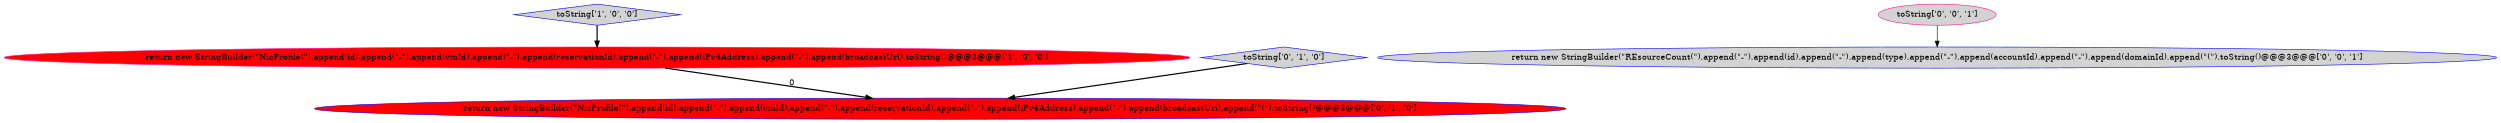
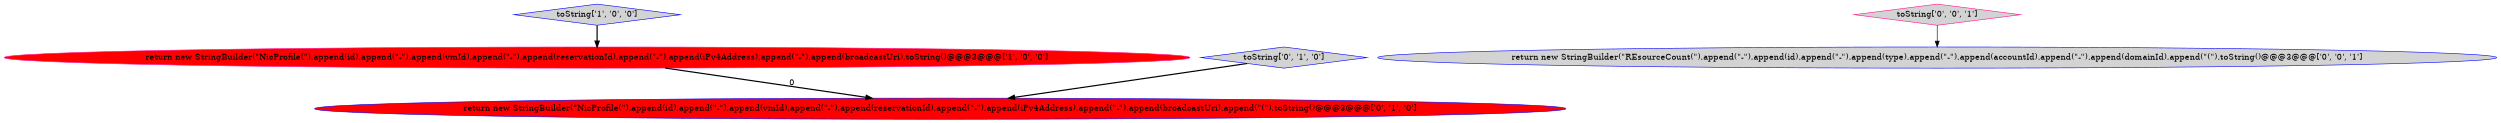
node "toString['0', '0', '1']": shape ellipse -> diamond
